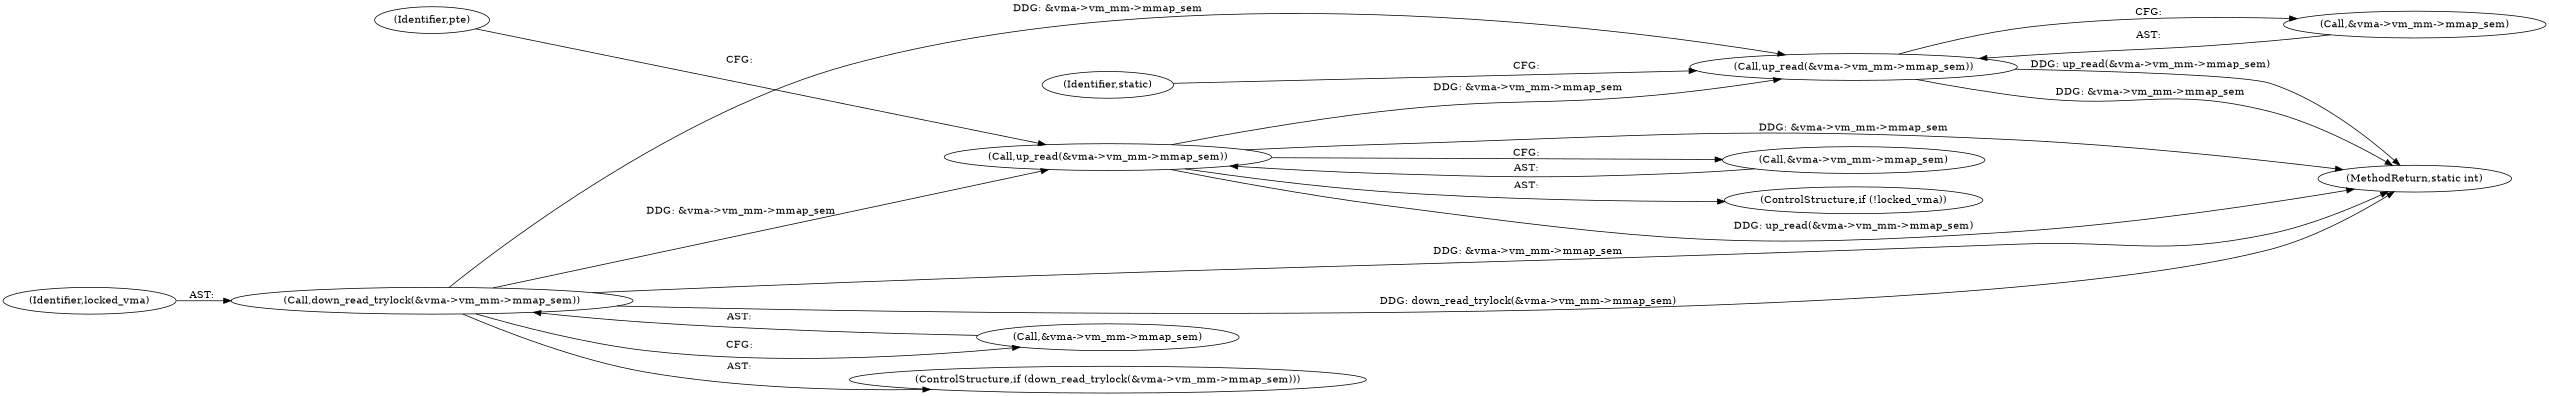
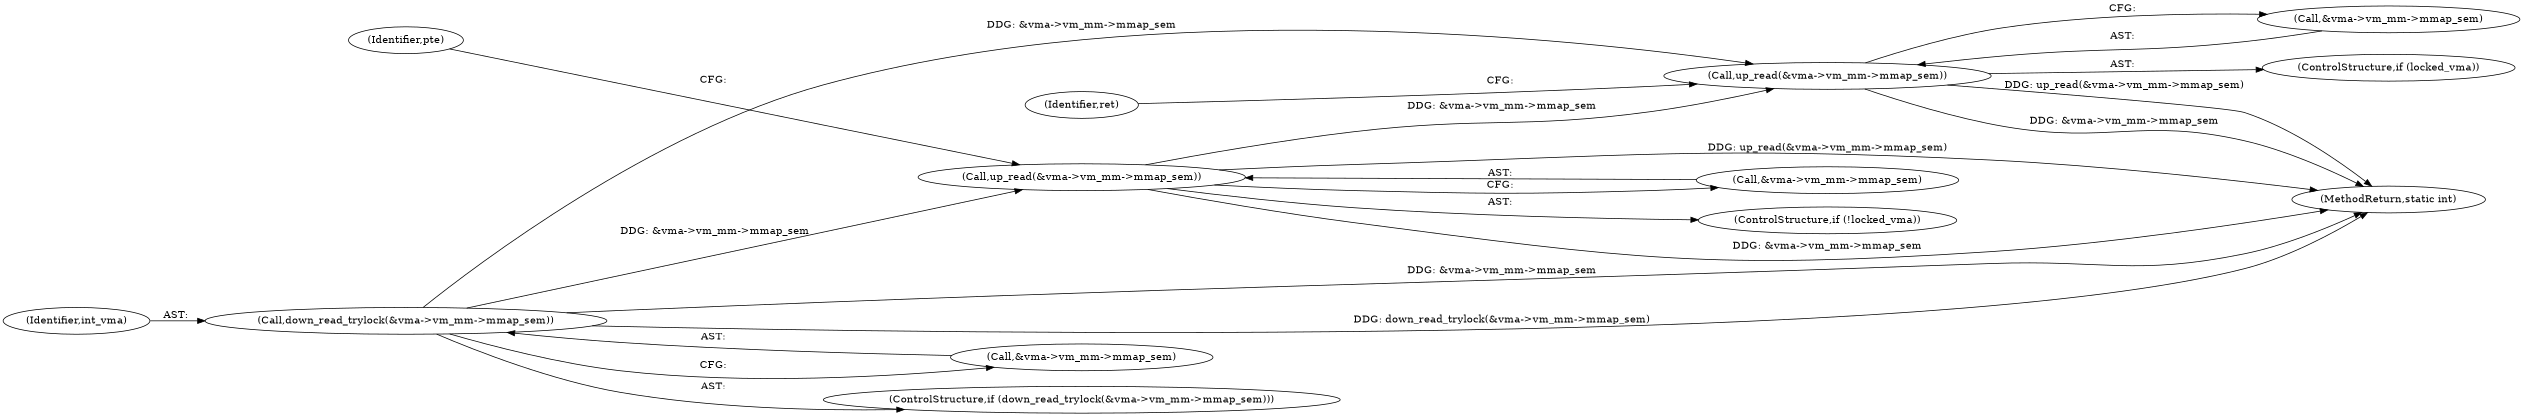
node "(ControlStructure,if (locked_vma))": added
node "(Identifier,static)": label "(Identifier,static)" -> "(Identifier,ret)"
node "(Identifier,locked_vma)": label "(Identifier,locked_vma)" -> "(Identifier,int_vma)"
